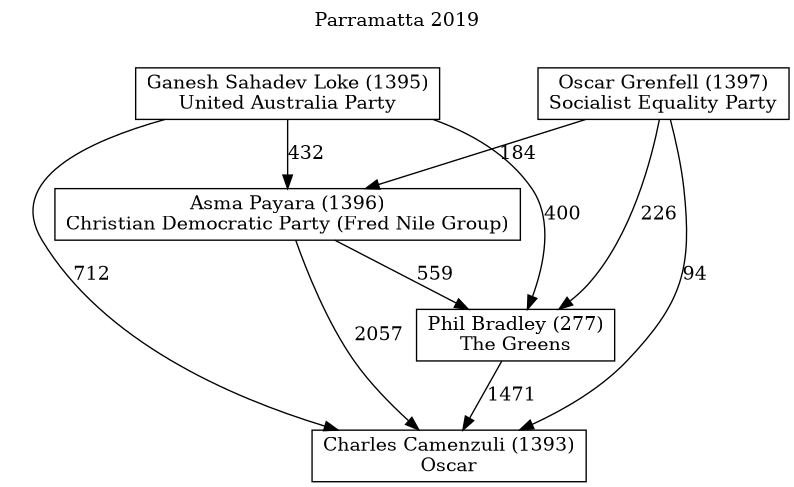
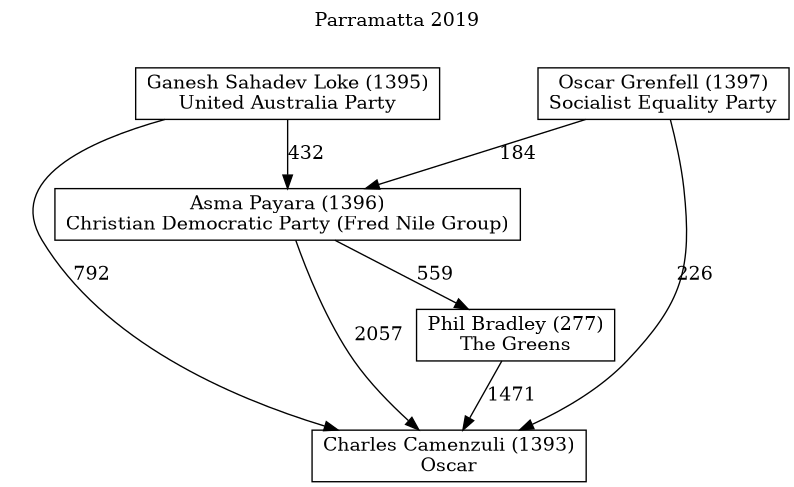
edge "Ganesh Sahadev Loke (1395) United Australia Party" -> "Phil Bradley (277) The Greens": removed, label "400"
edge "Oscar Grenfell (1397) Socialist Equality Party" -> "Phil Bradley (277) The Greens": removed, label "226"
edge "Ganesh Sahadev Loke (1395) United Australia Party" -> "Charles Camenzuli (1393) Oscar": label "712" -> "792"
edge "Oscar Grenfell (1397) Socialist Equality Party" -> "Charles Camenzuli (1393) Oscar": label "94" -> "226"
